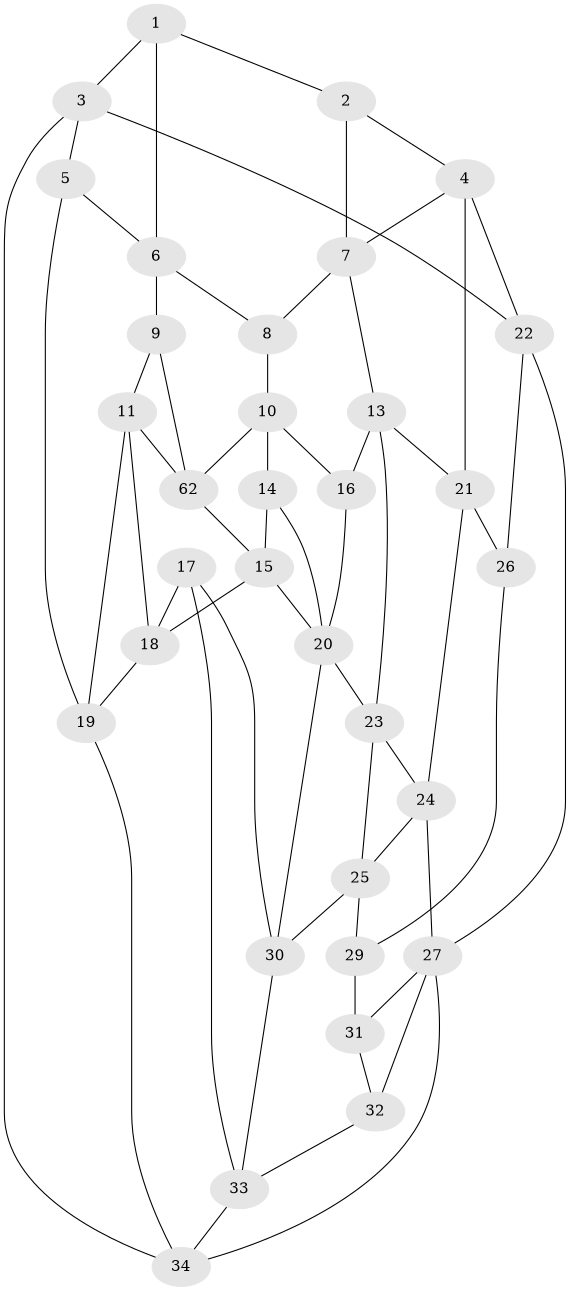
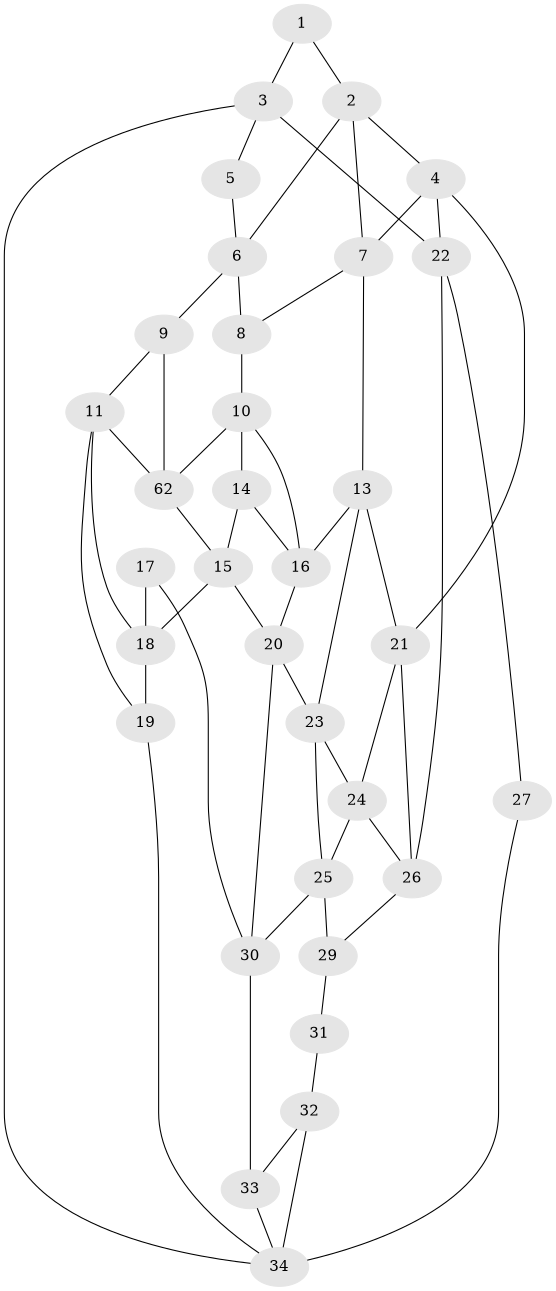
edge "1" -- "6": now "2" -- "6"
edge "5" -- "19": removed
edge "14" -- "20": now "14" -- "16"
edge "24" -- "27": now "24" -- "26"
edge "17" -- "33": removed
edge "27" -- "31": removed
edge "27" -- "32": now "34" -- "32"
